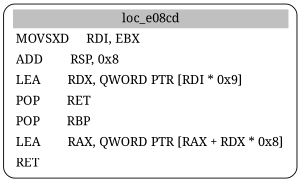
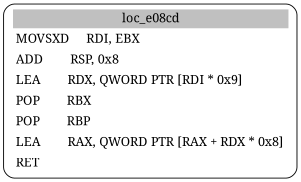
node "loc_e08cd": text "POP        RET" -> "POP        RBX"
